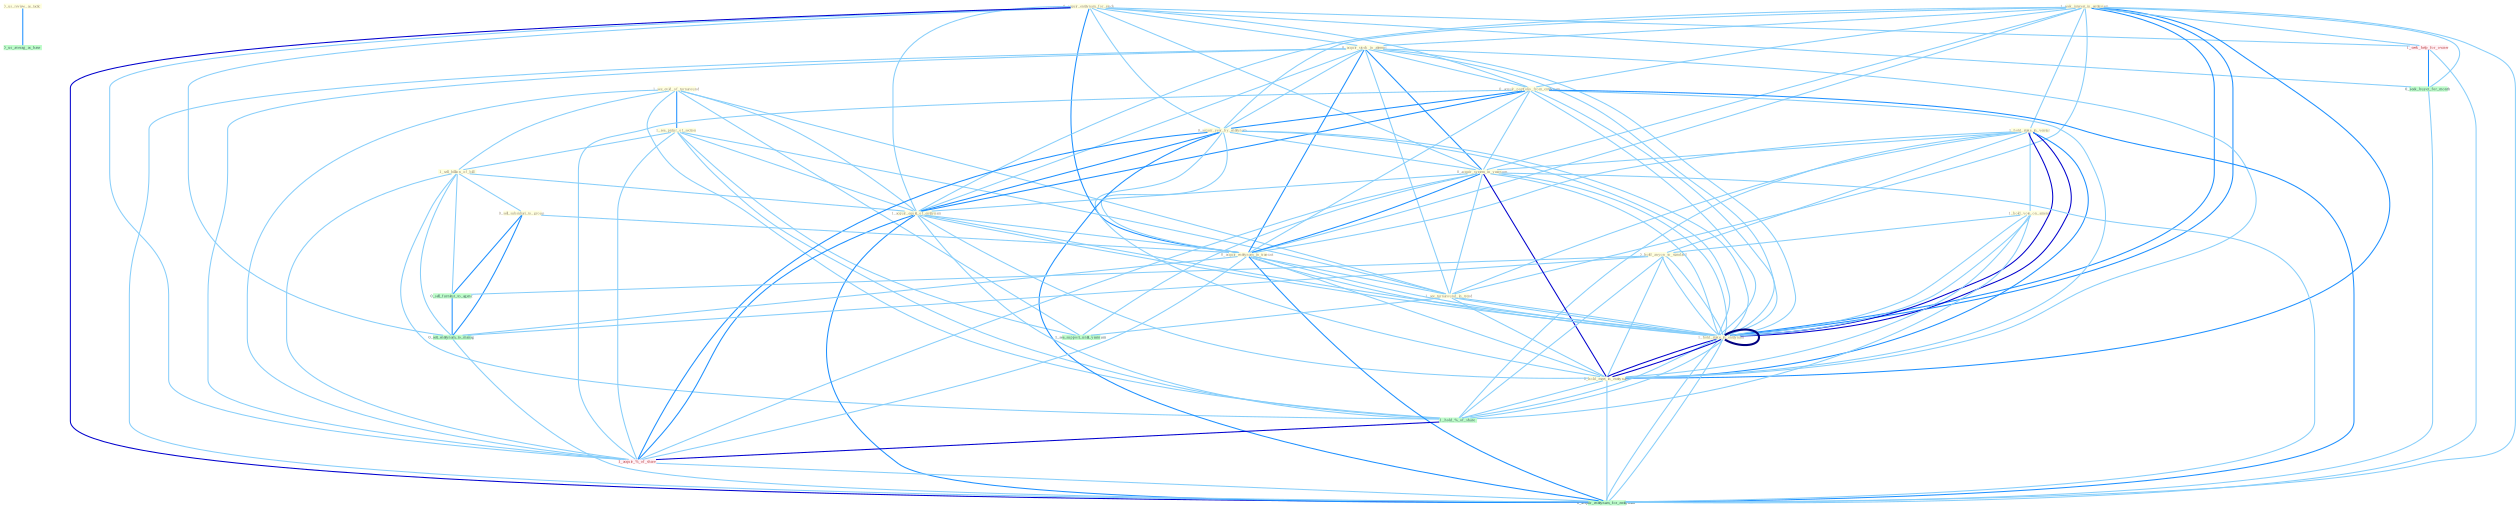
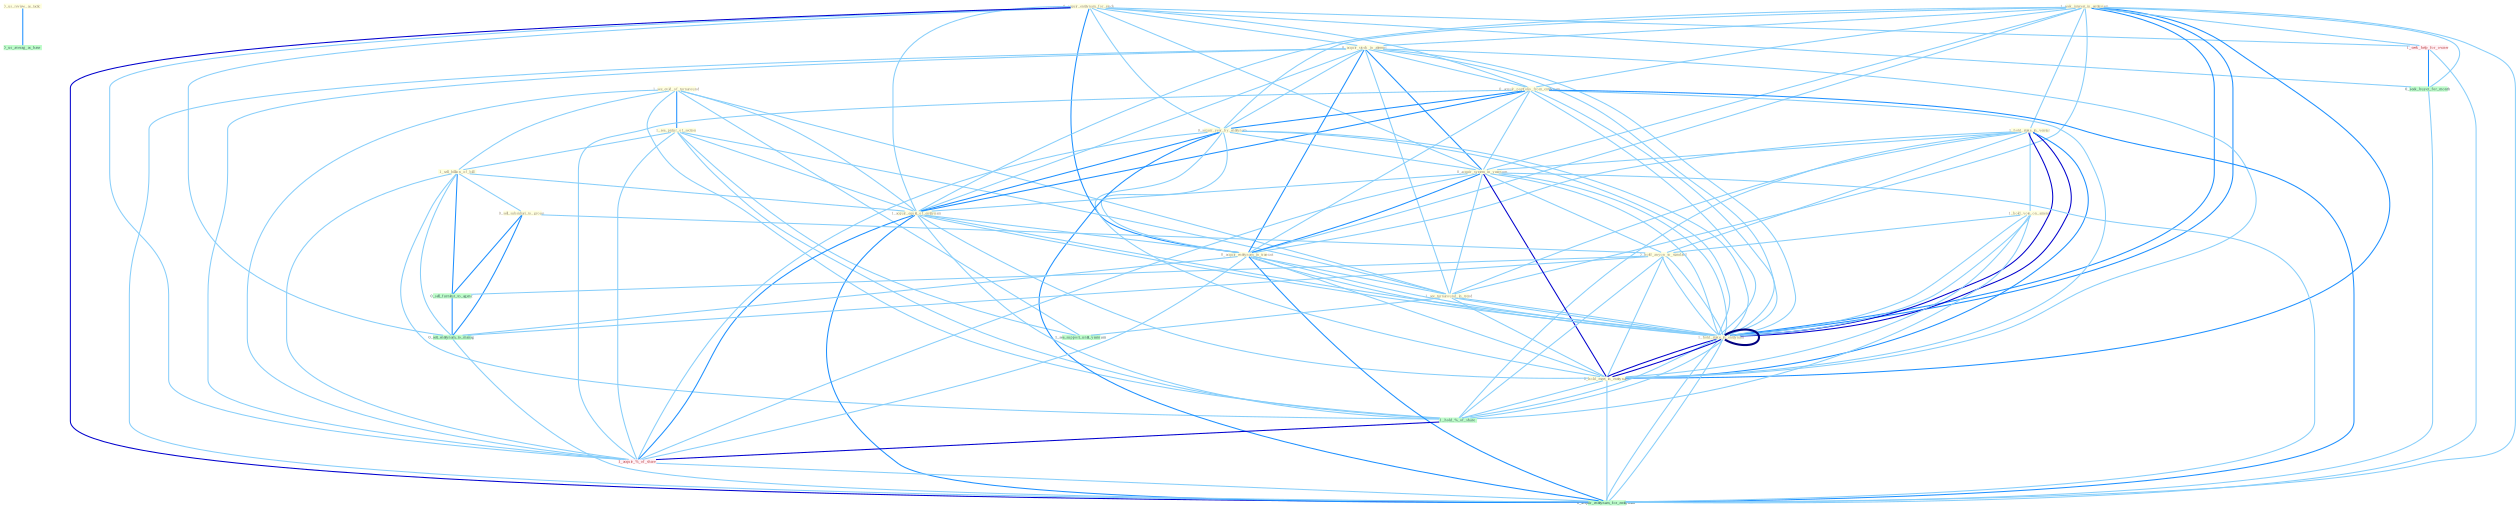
edge "0_acquir_year_by_entitynam" -- "1_acquir_%_of_share": color #1e90ff -> #87cefa
edge "0_acquir_system_in_yearnum" -- "1_see_support_until_yearnum": now "0_acquir_system_in_yearnum" -- "0_hold_anyon_to_standard"
edge "1_sell_billion_of_bill" -- "0_sell_furnitur_to_agenc": color #87cefa -> #1e90ff
edge "0_sell_subsidiari_to_group" -- "0_acquir_entitynam_in_transact": now "0_sell_subsidiari_to_group" -- "0_hold_anyon_to_standard"
